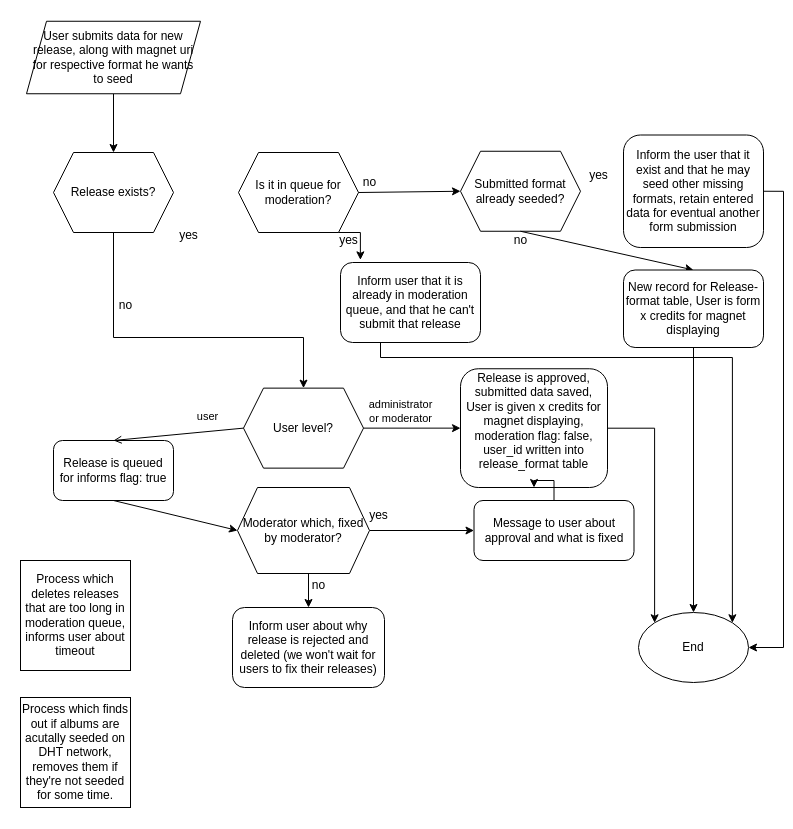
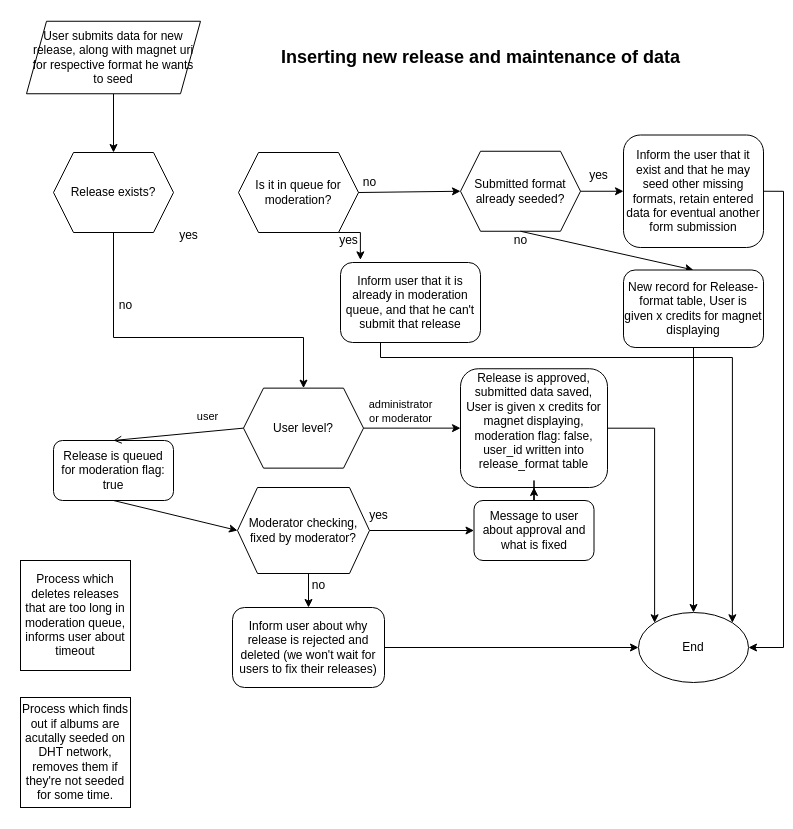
node "Inserting new release and maintenance of data": added
edge "Submitted format already seeded?" -> "Inform the user that it exist and that he may seed other missing formats, retain entered data for eventual another form submission": added
node "New record for Release-format table, User is form x credits for magnet displaying": label "New record for Release-format table, User is form x credits for magnet displaying" -> "New record for Release-format table, User is given x credits for magnet displaying"
node "Release is queued for informs flag: true": label "Release is queued for informs flag: true" -> "Release is queued for moderation flag: true"
node "Moderator which, fixed by moderator?": label "Moderator which, fixed by moderator?" -> "Moderator checking, fixed by moderator?"
node "Message to user about approval and what is fixed": size 160x60 -> 120x60
edge "Inform user about why release is rejected and deleted (we won't wait for users to fix their releases)" -> "End": added
